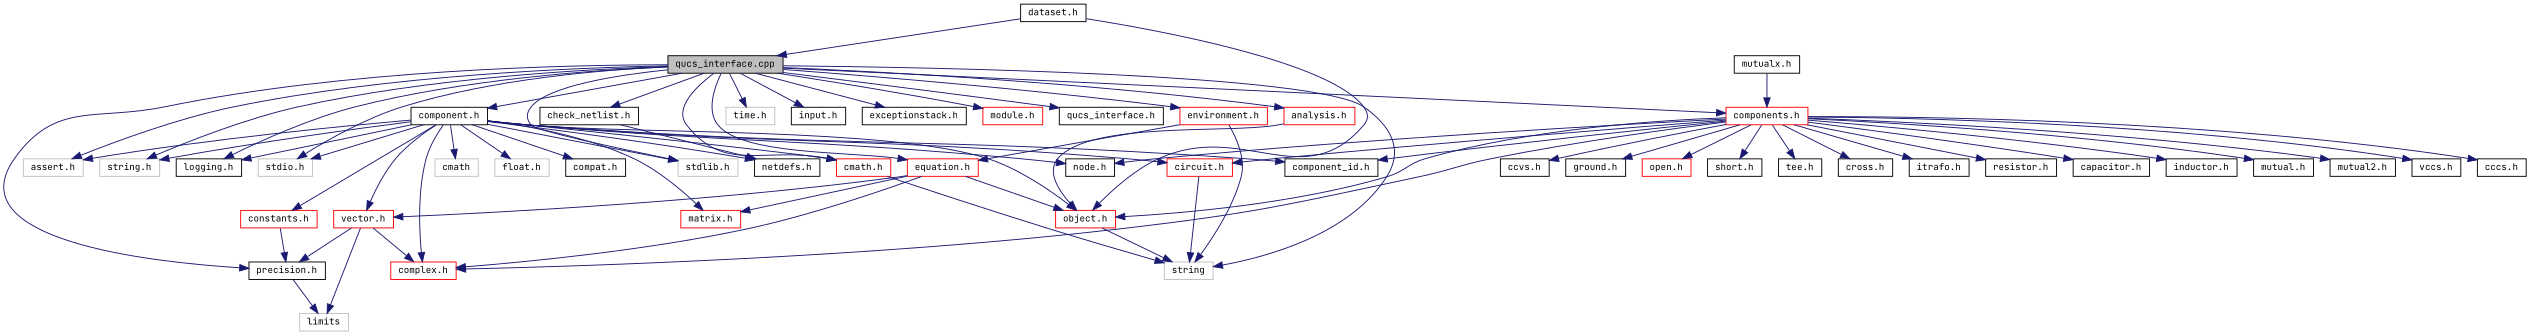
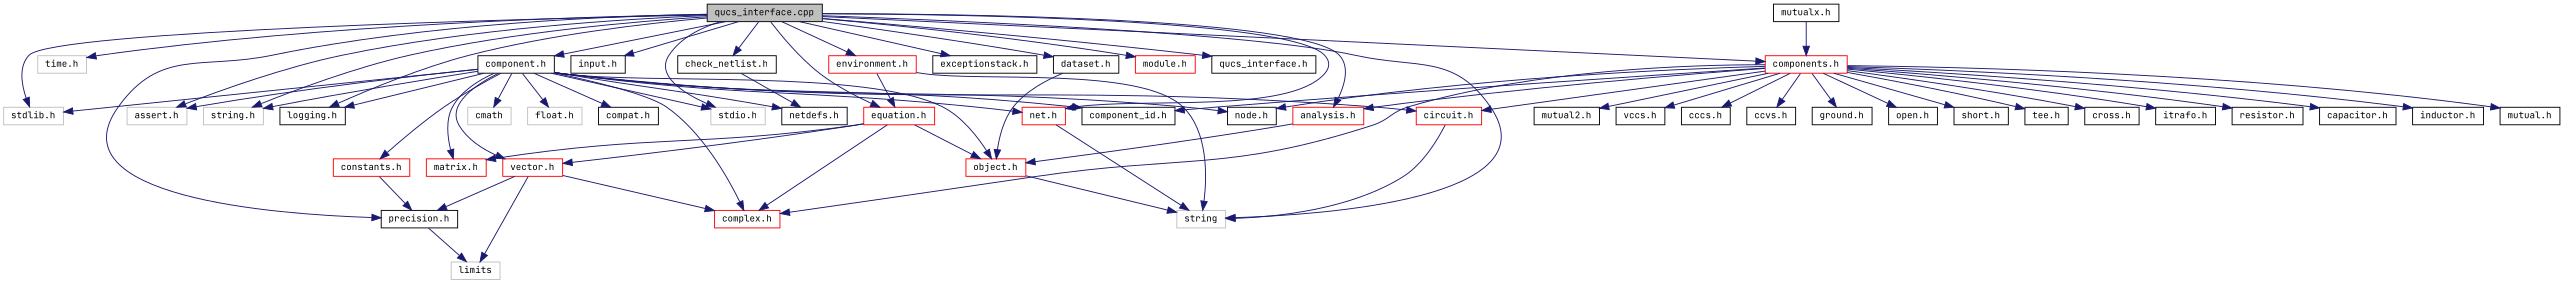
edge "dataset.h" -> "qucs_interface.cpp": reversed
edge "components.h" -> "object.h": now "components.h" -> "analysis.h"
node "cmath.h": label "cmath.h" -> "net.h"
node "open.h": color red -> black
